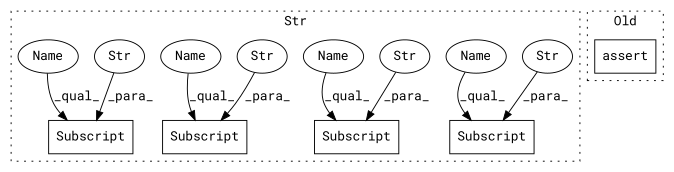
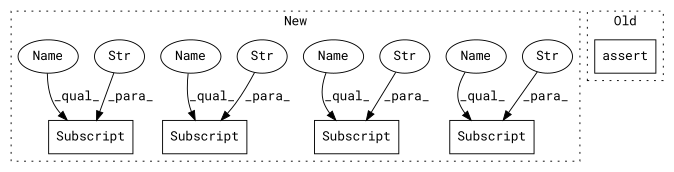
cluster "Str": label "Str" -> "New"
